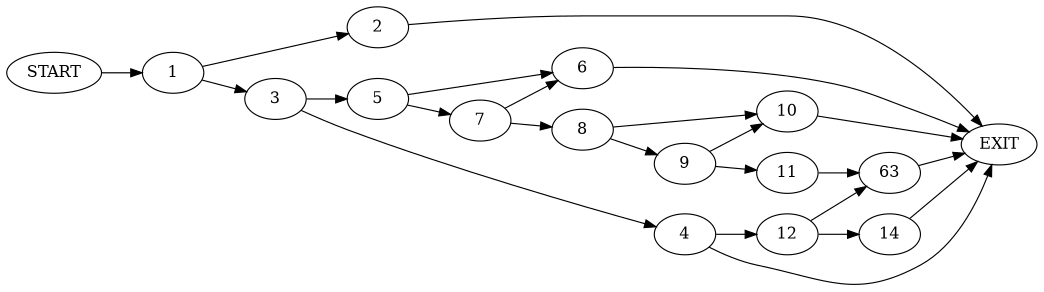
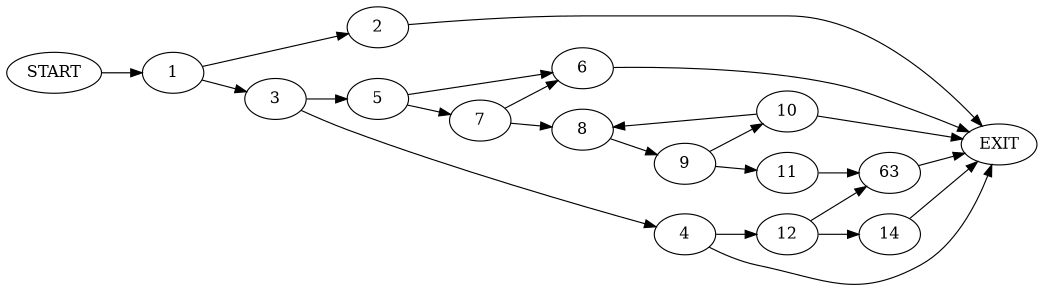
edge "8" -> "10": reversed
